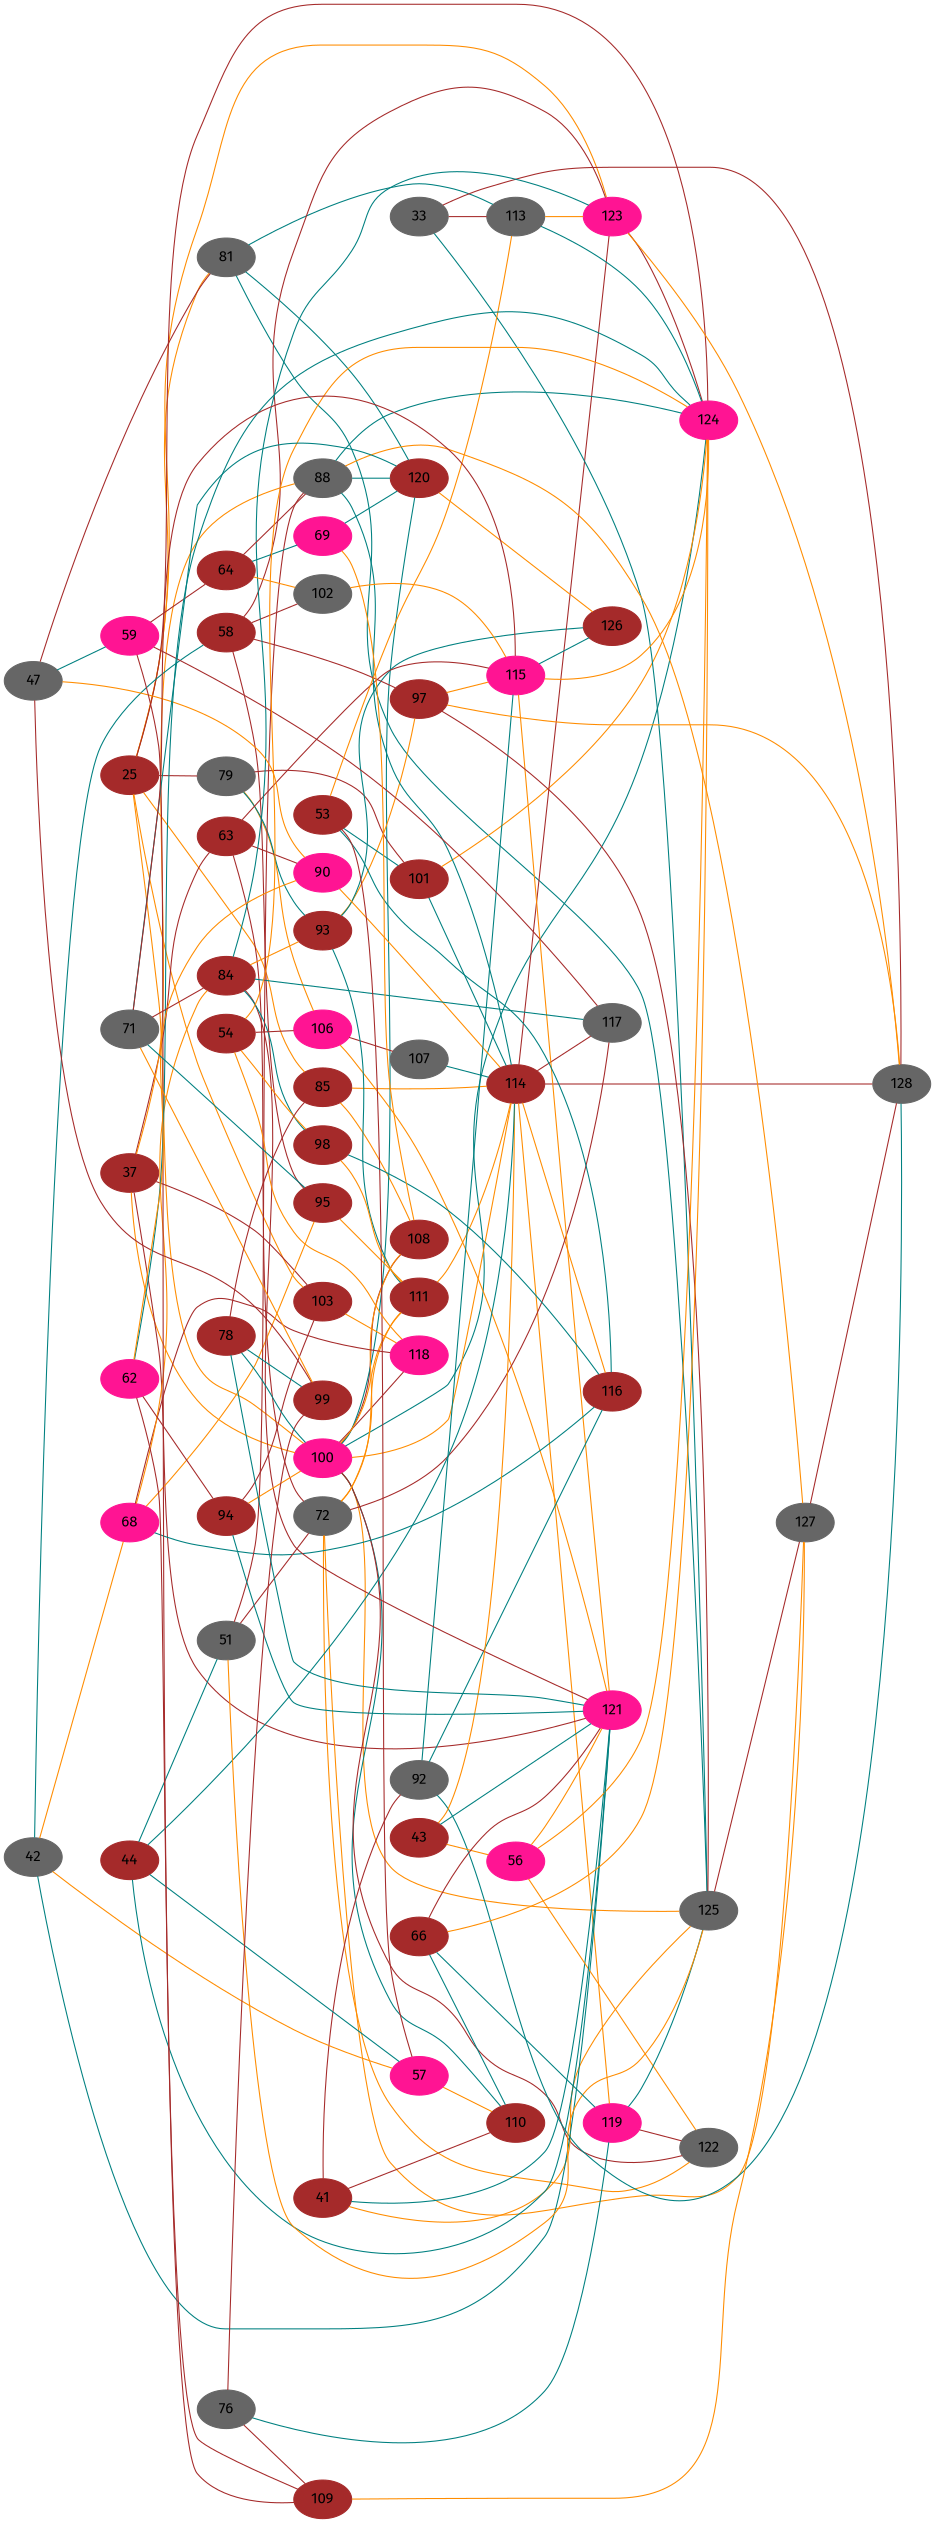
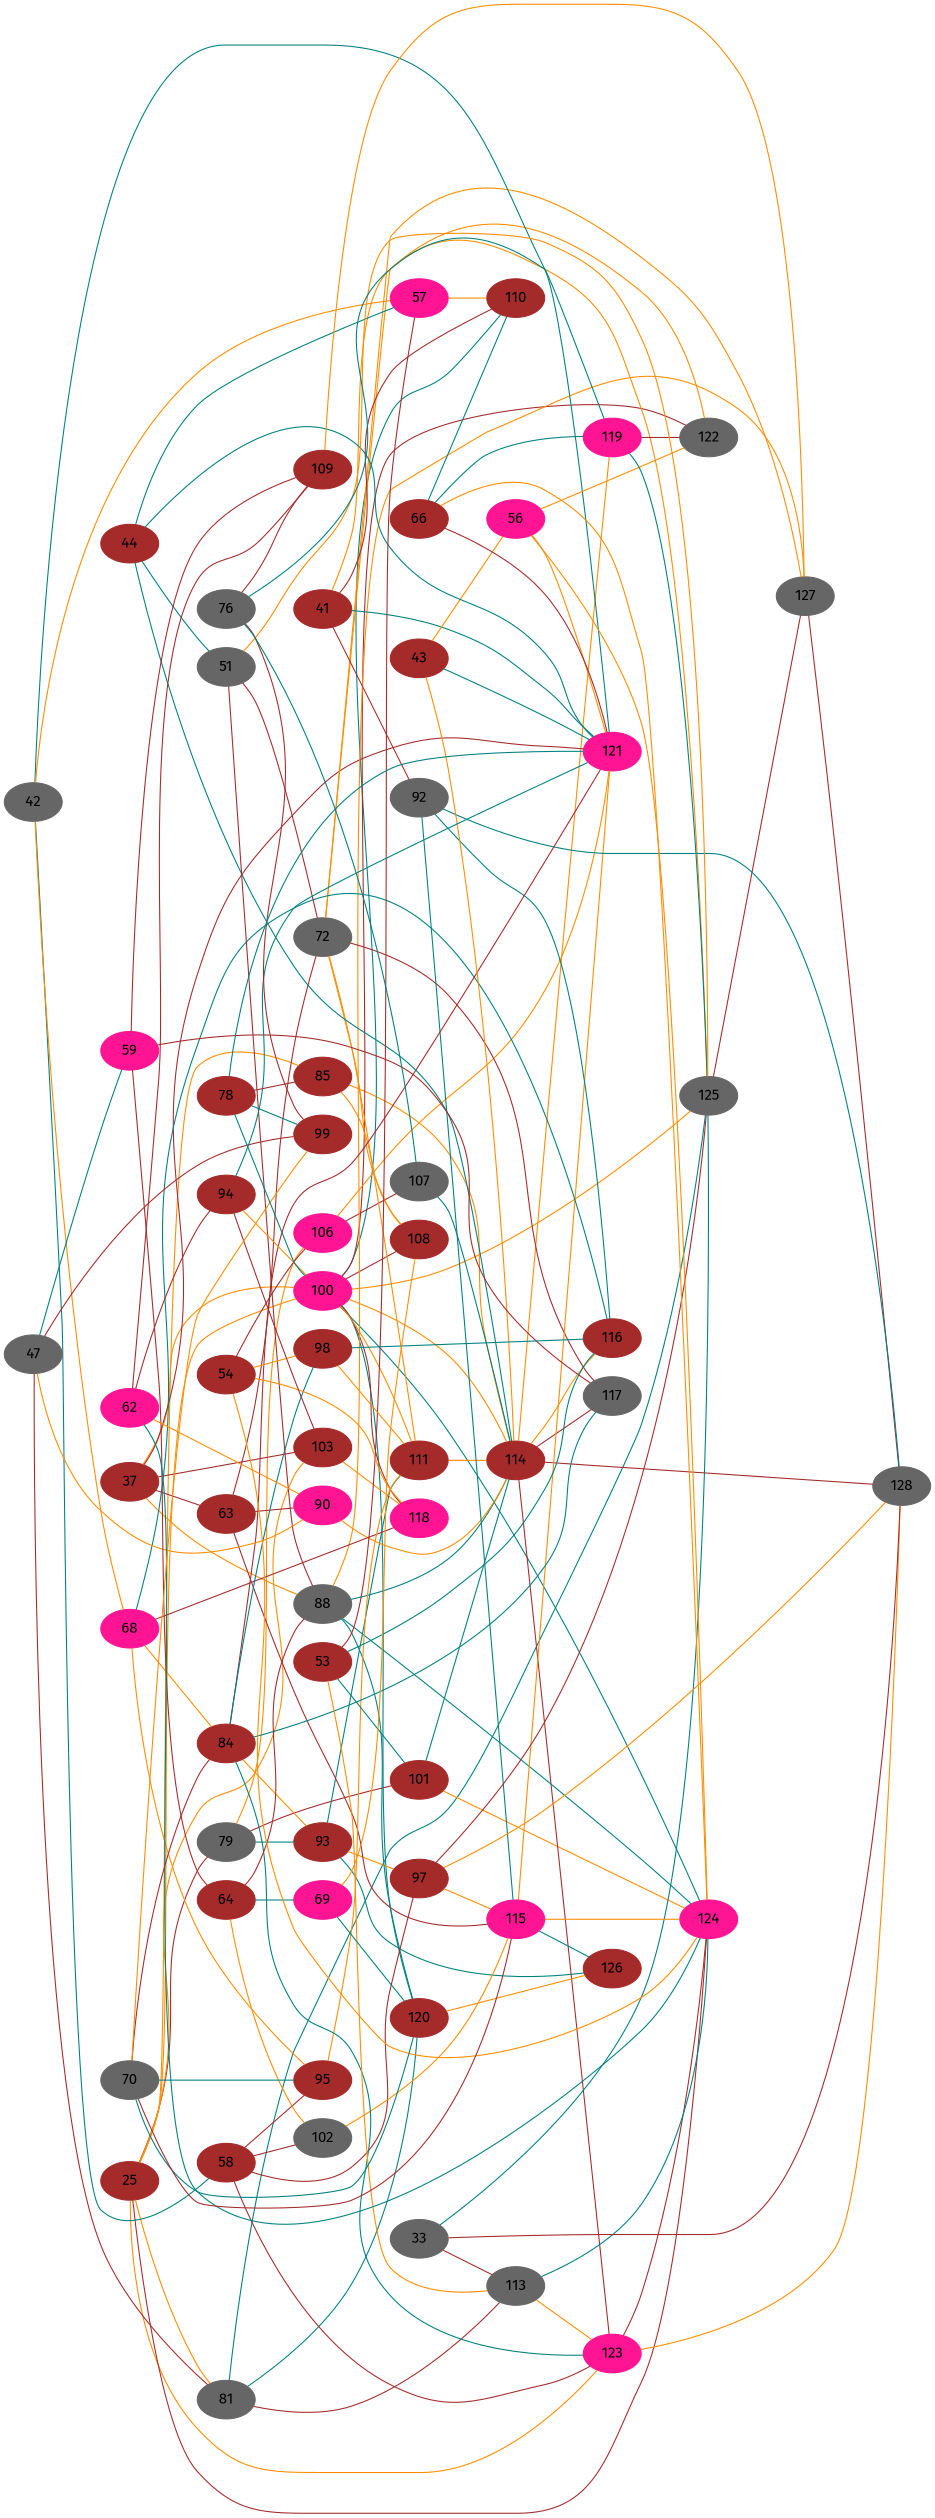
edge "113" -- "81": color teal -> brown
edge "76" -- "107": added
node "71": label "71" -> "70"
